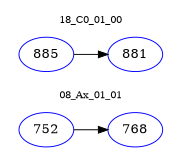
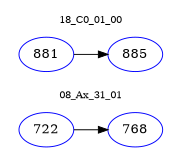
edge "885" -> "881": reversed
cluster "08_Ax_01_01": label "08_Ax_01_01" -> "08_Ax_31_01"
node "752": label "752" -> "722"
